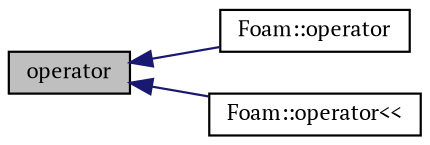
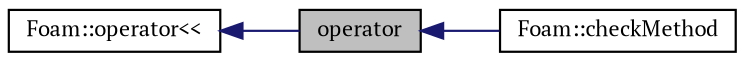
node "Foam::operator": label "Foam::operator" -> "Foam::checkMethod"
edge "Foam::operator<<" -> "operator": reversed
